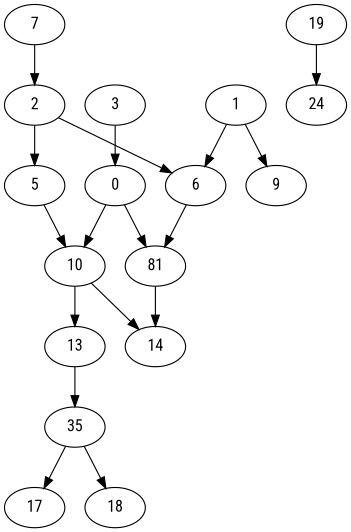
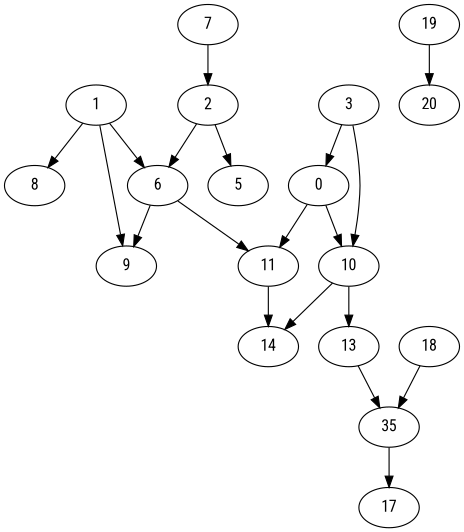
node "24": label "24" -> "20"
node "8": added
edge "5" -> "10": now "3" -> "10"
edge "6" -> "9": added
node "81": label "81" -> "11"
edge "35" -> "18": reversed
